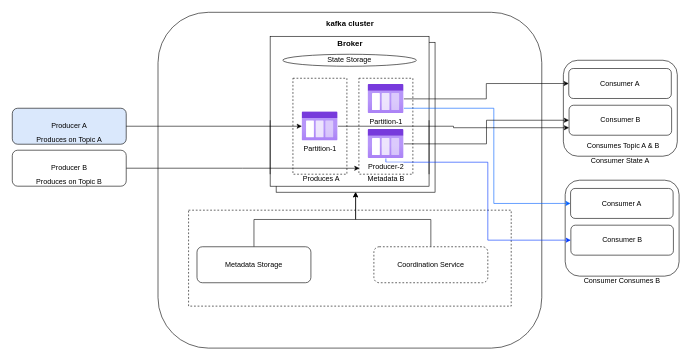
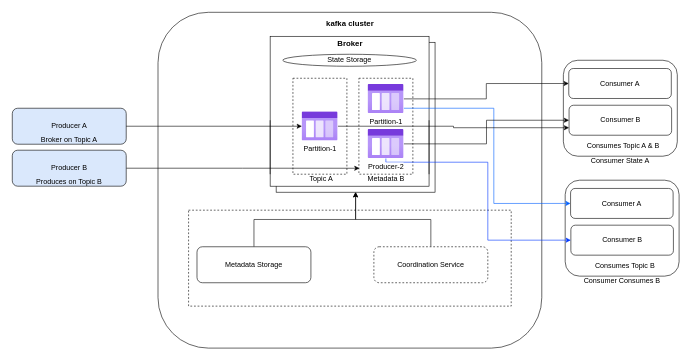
node "Produces on Topic A": label "Produces on Topic A" -> "Broker on Topic A"
node "Producer B": fillcolor #ffffff -> #dae8fc
node "Produces A": label "Produces A" -> "Topic A"
node "Consumes Topic B": added
